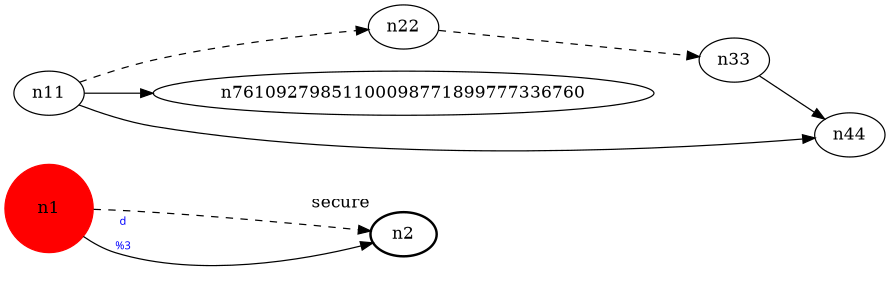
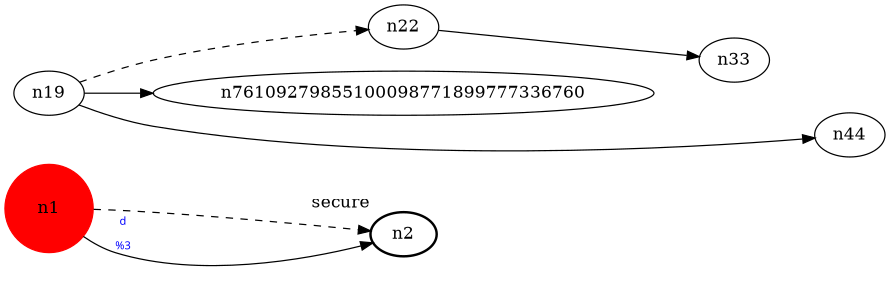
edge "n22" -> "n33": style dashed -> solid
node "n11": label "n11" -> "n19"
node "n76109279851100098771899777336760": label "n76109279851100098771899777336760" -> "n76109279855100098771899777336760"
edge "n33" -> "n44": removed
